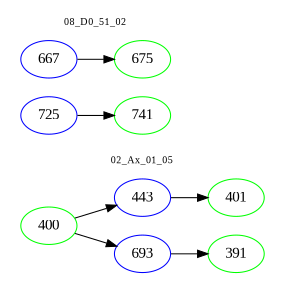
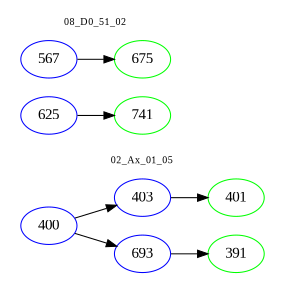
node "667": label "667" -> "567"
node "725": label "725" -> "625"
node "443": label "443" -> "403"
node "400": color green -> blue
